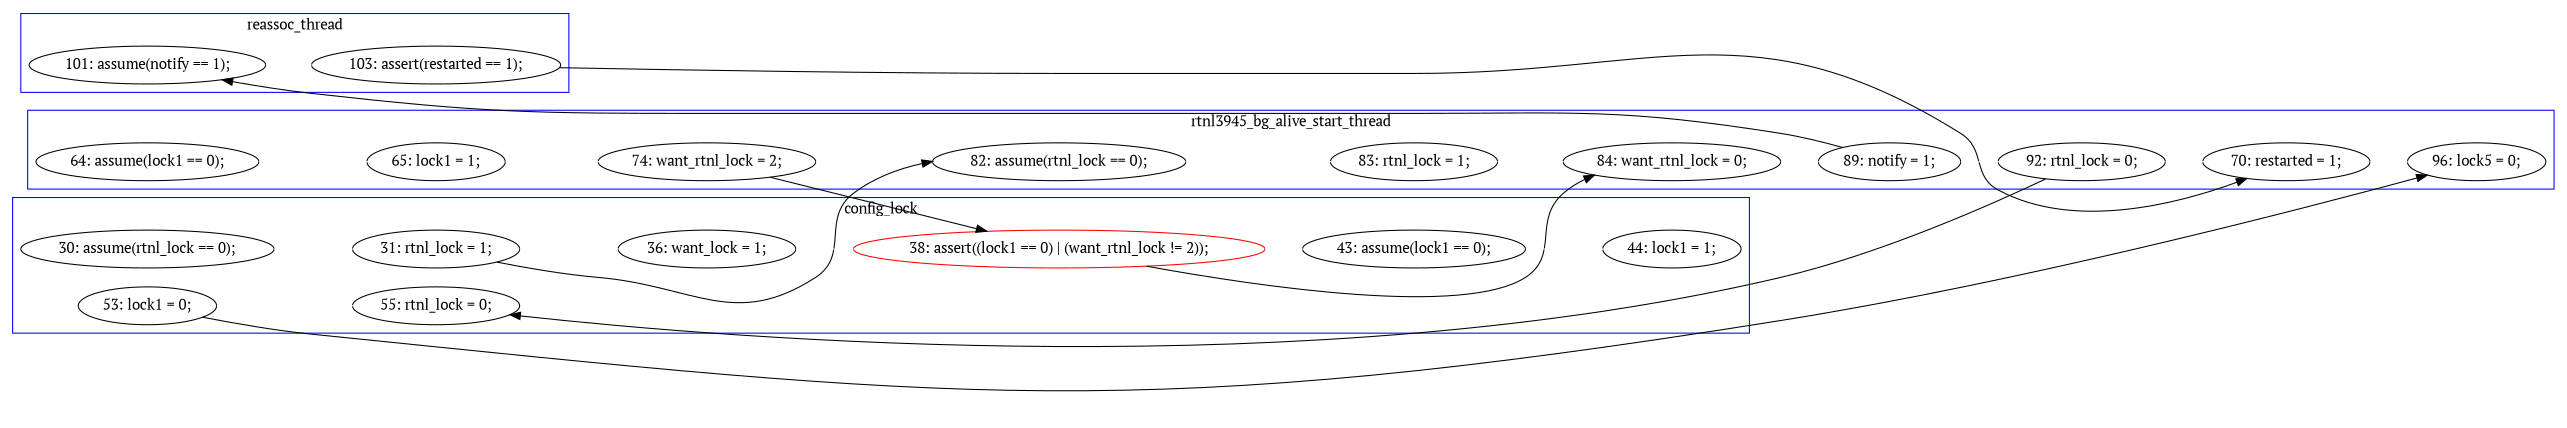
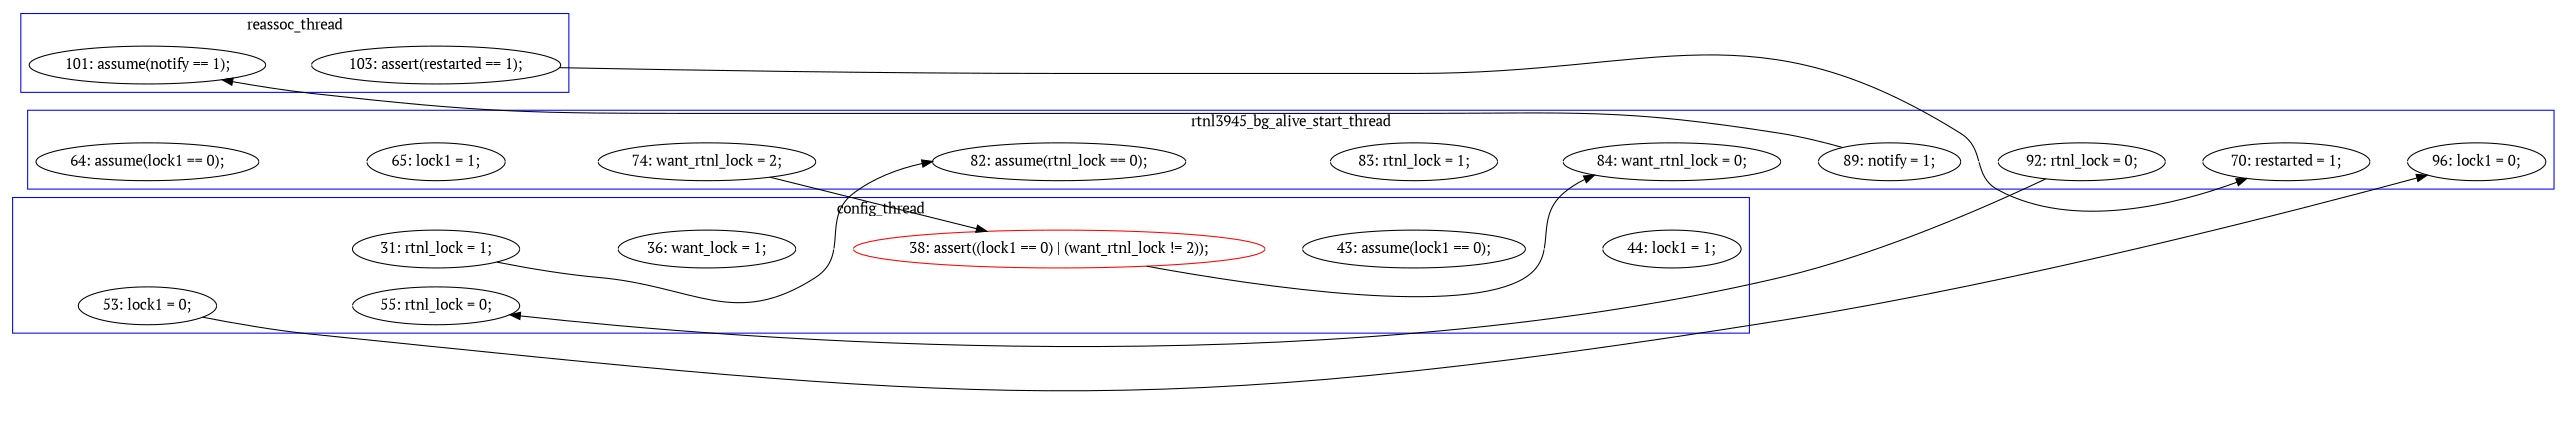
node "96: lock5 = 0;": label "96: lock5 = 0;" -> "96: lock1 = 0;"
cluster "config_lock": label "config_lock" -> "config_thread"
node "30: assume(rtnl_lock == 0);": removed
